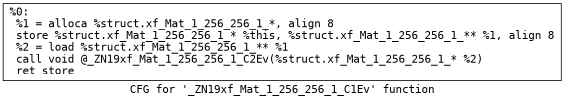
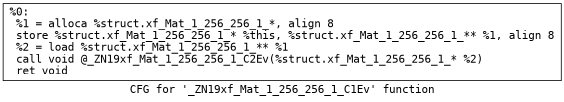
node "%0:": text "ret store" -> "ret void"
